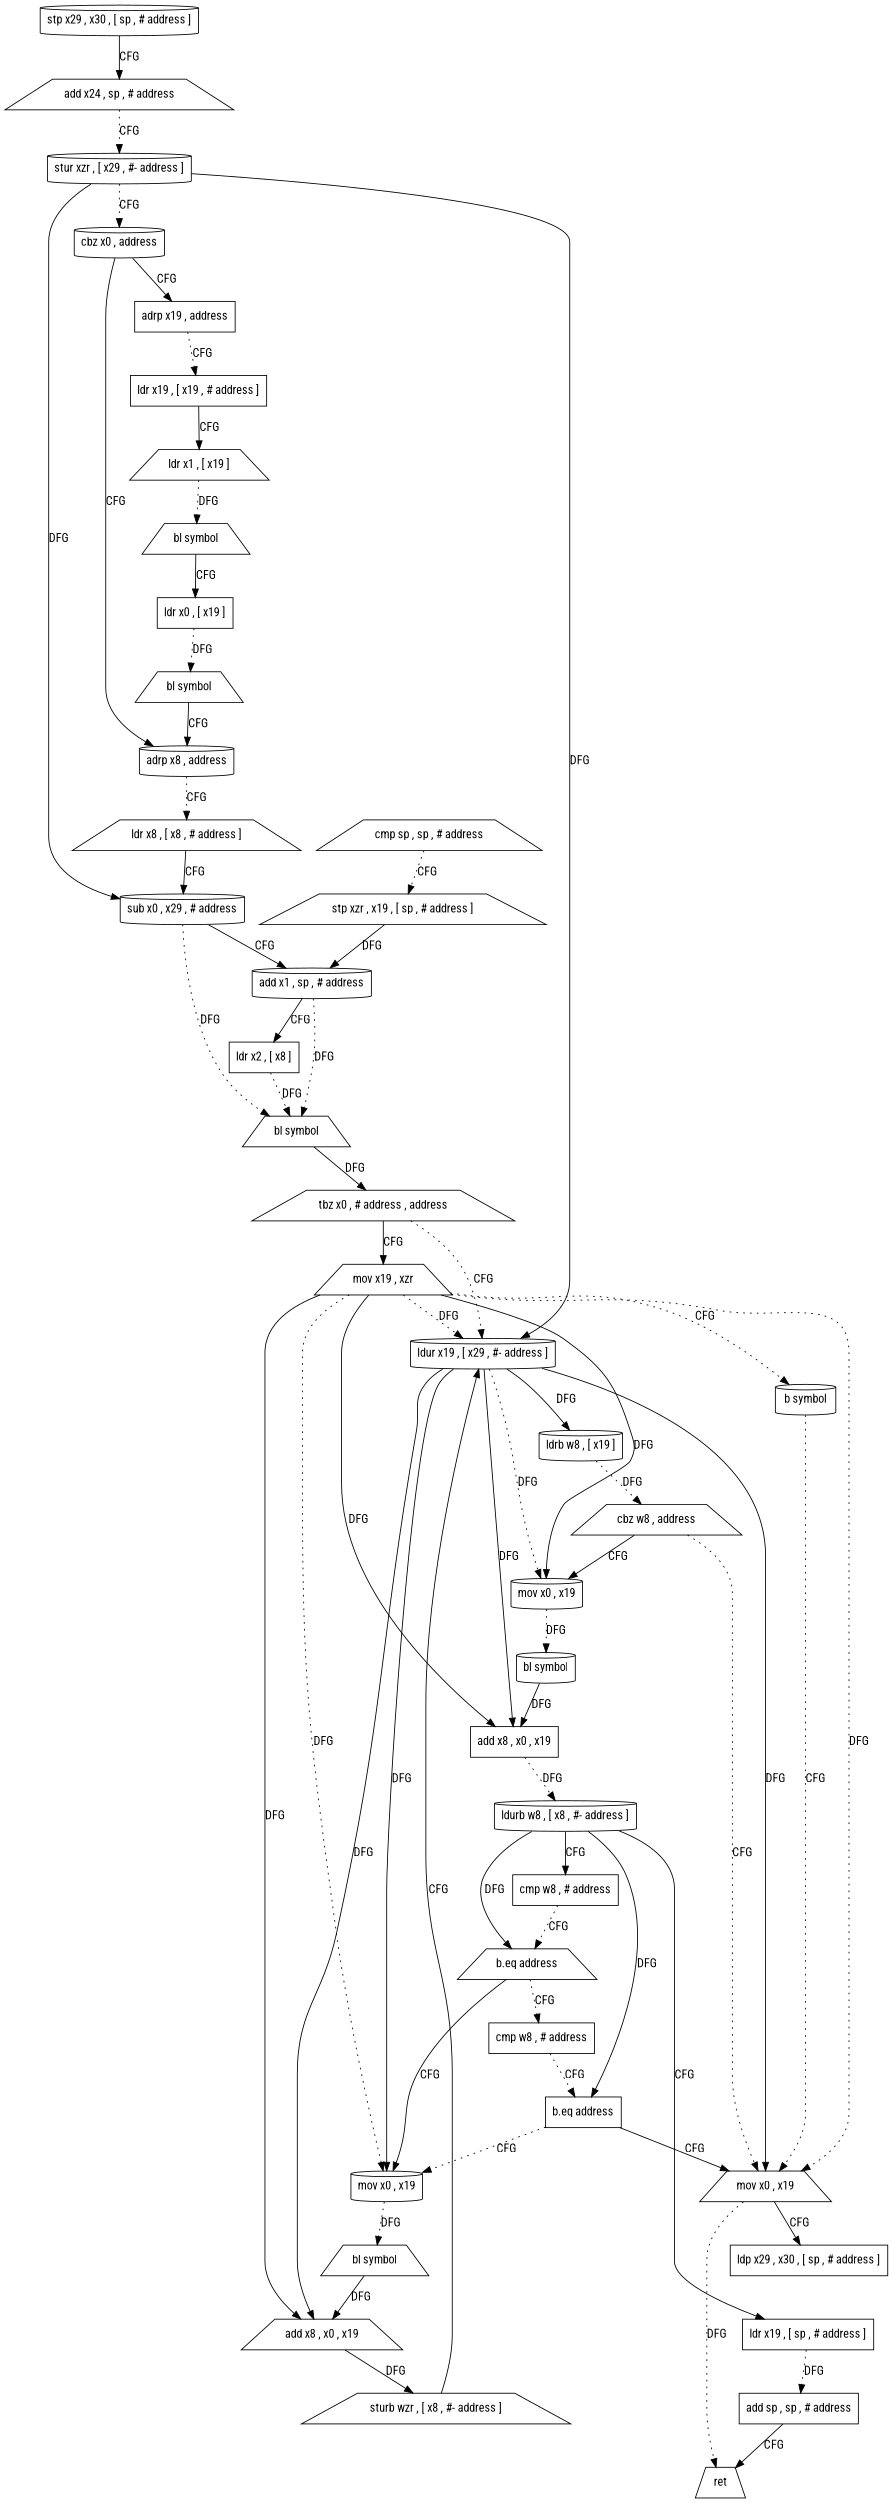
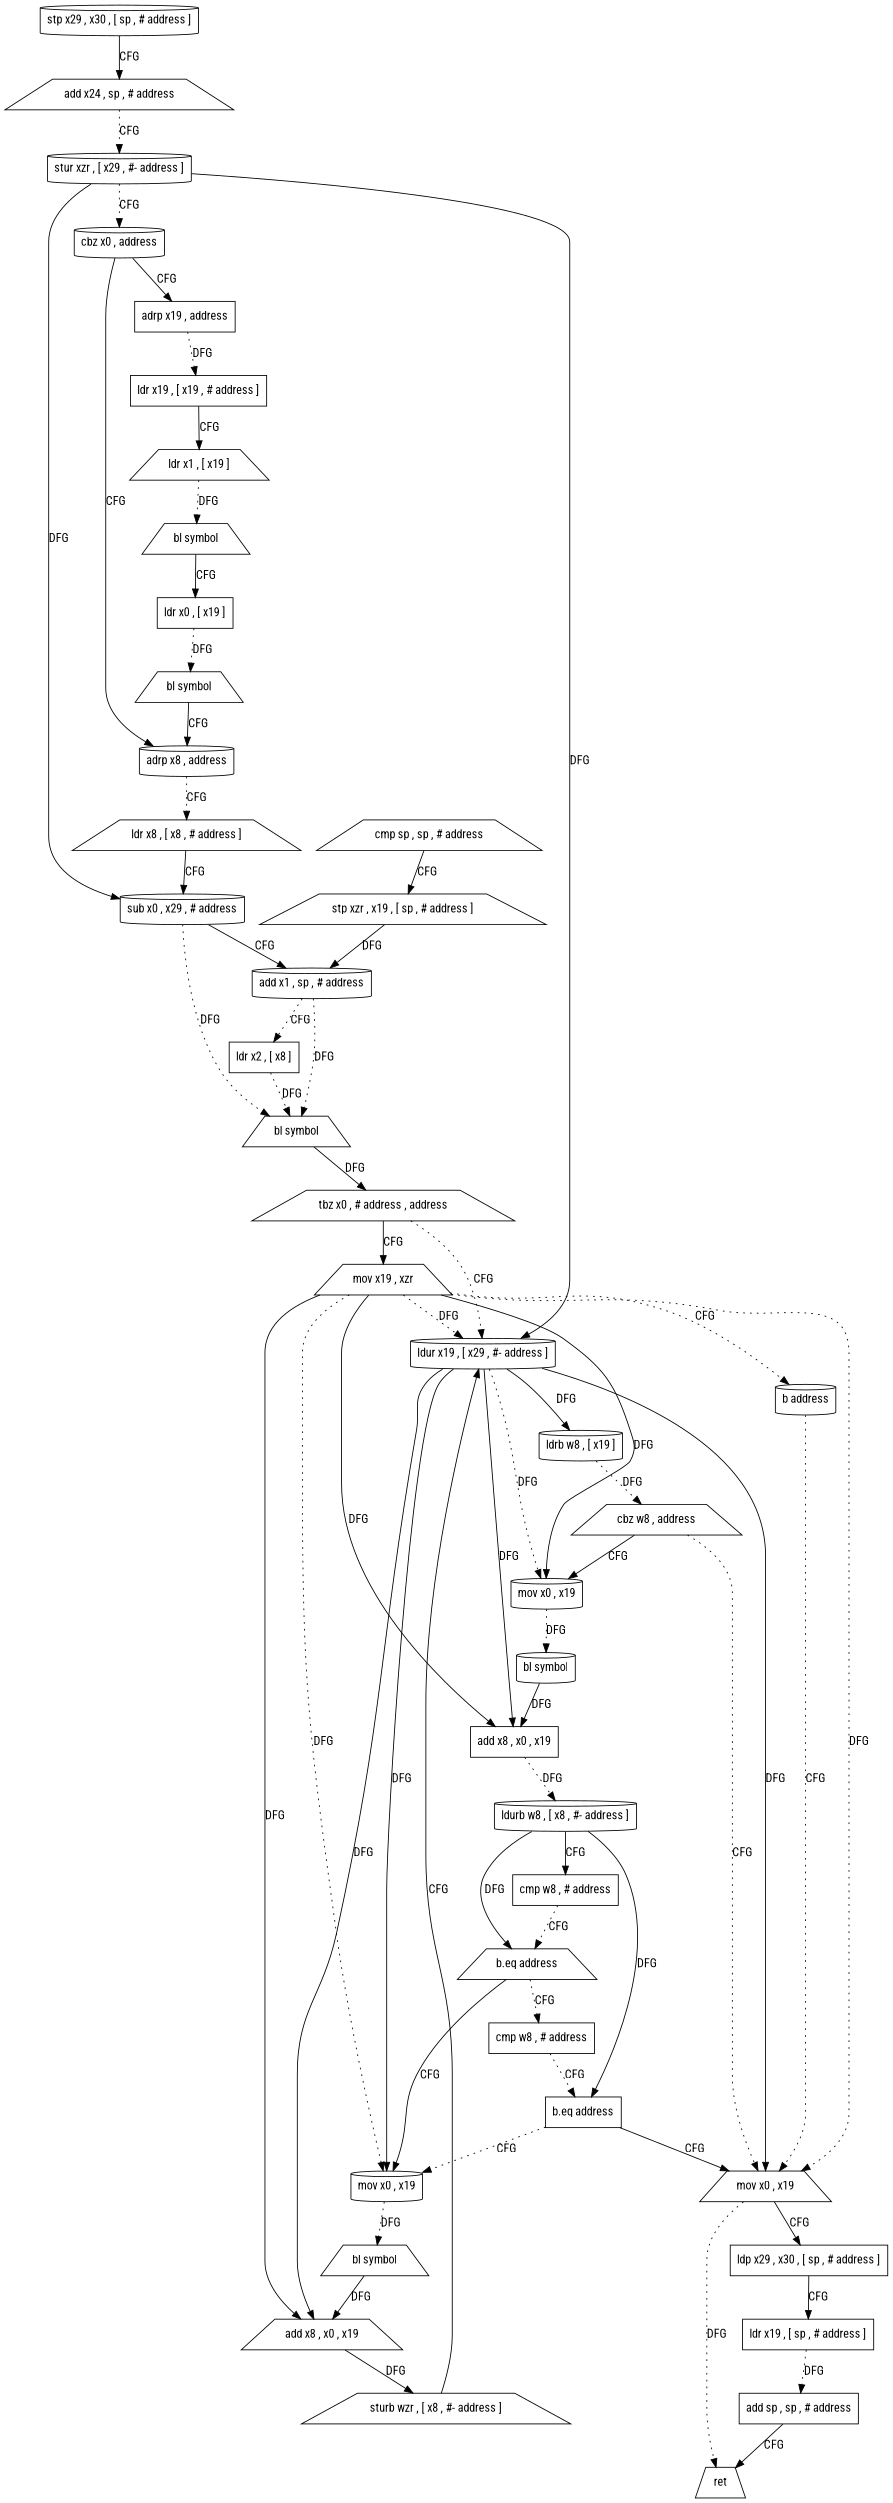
edge "adrp x19 , address" -> "ldr x19 , [ x19 , # address ]": label "CFG" -> "DFG"
edge "cmp sp , sp , # address" -> "stp xzr , x19 , [ sp , # address ]": style dotted -> solid
edge "add x1 , sp , # address" -> "ldr x2 , [ x8 ]": style solid -> dotted
node "b symbol": label "b symbol" -> "b address"
edge "ldurb w8 , [ x8 , #- address ]" -> "ldr x19 , [ sp , # address ]": now "ldp x29 , x30 , [ sp , # address ]" -> "ldr x19 , [ sp , # address ]"
